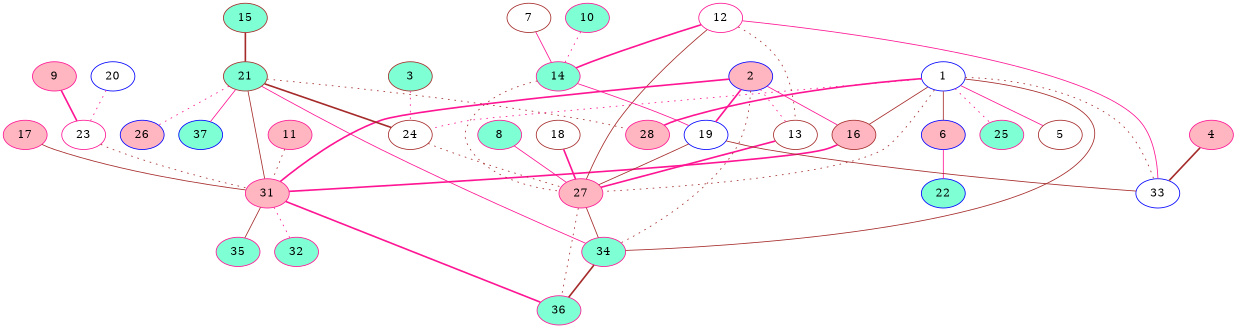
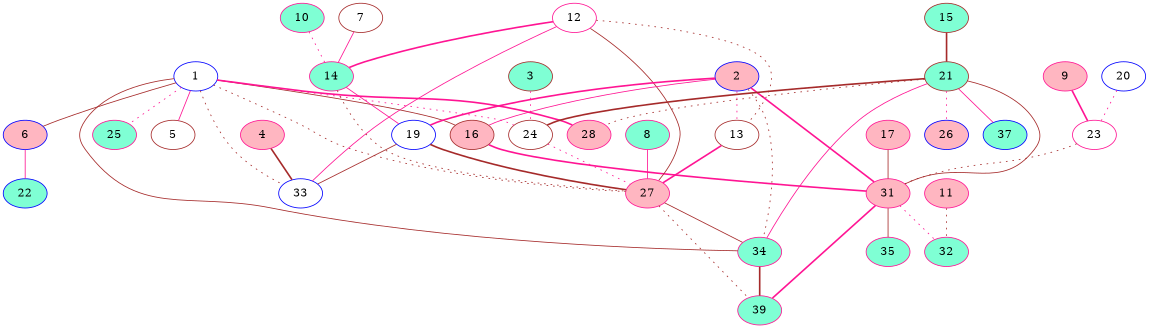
node "18": removed
edge "19" -- "27": style solid -> bold
edge "11" -- "31": now "11" -- "32"
edge "24" -- "27": color brown -> deeppink
node "36": label "36" -> "39"
